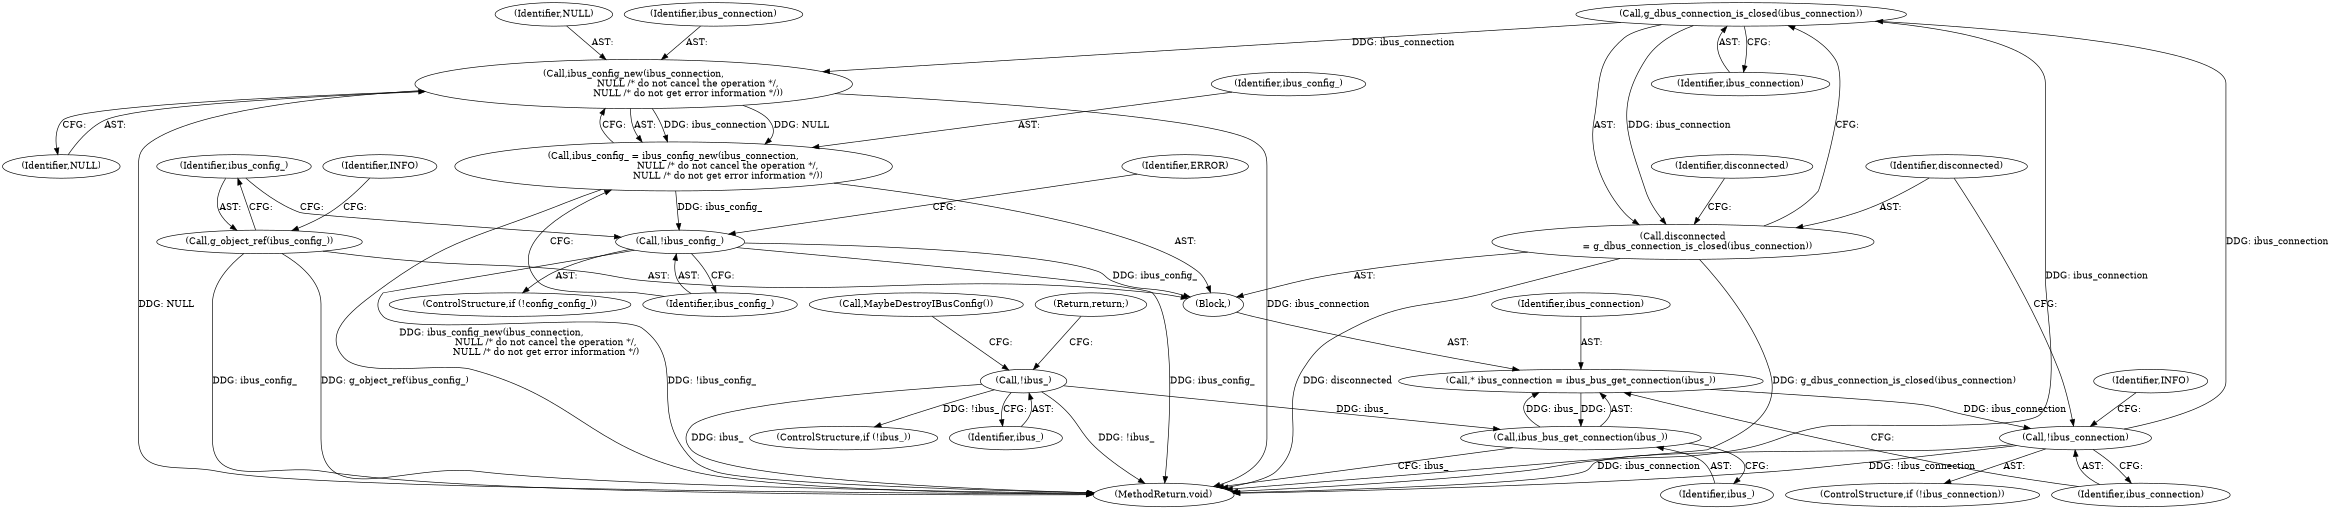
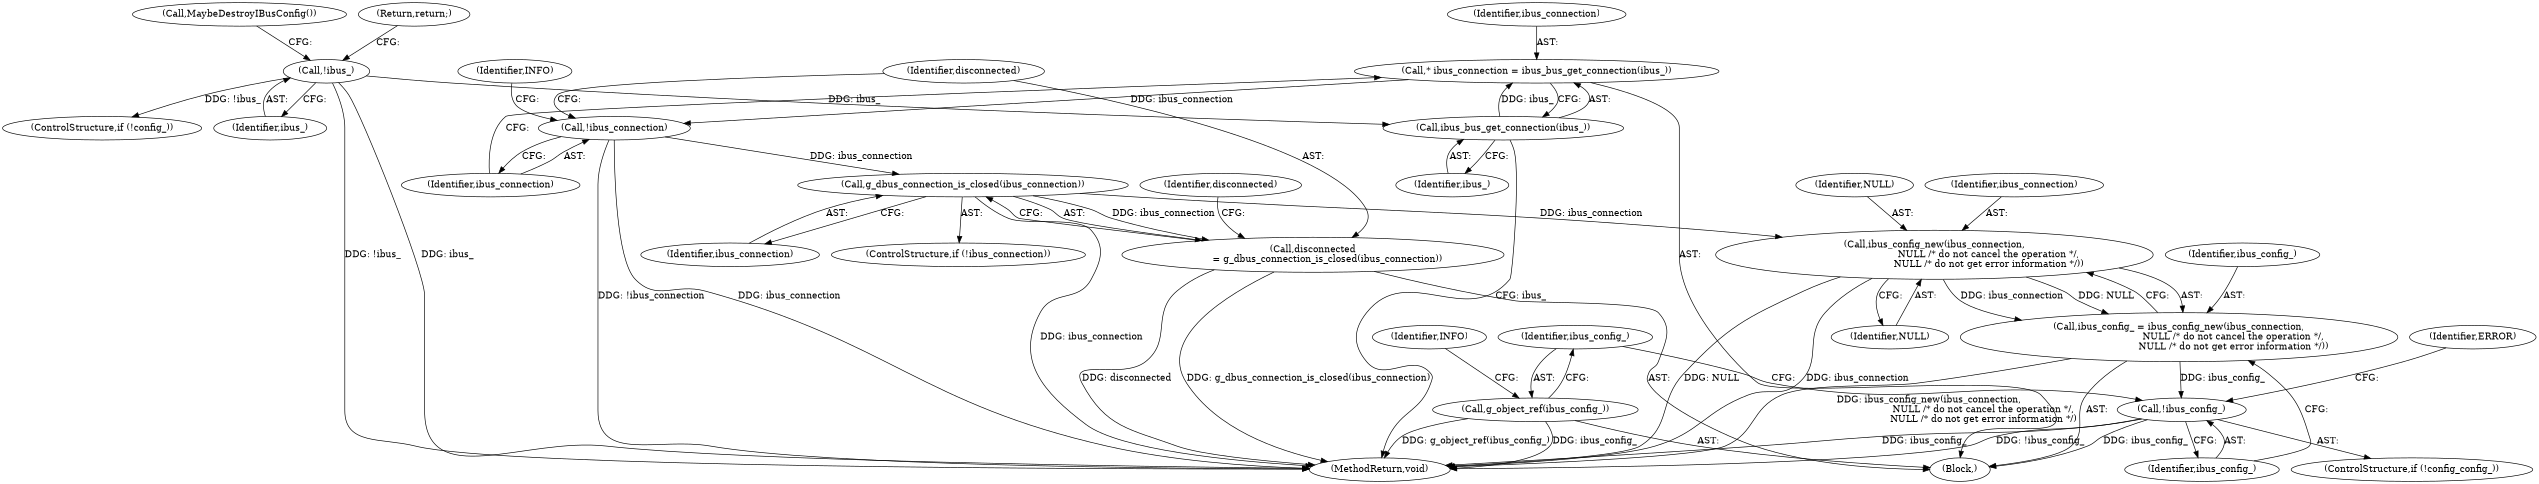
edge "(Block,)" -> "(Call,* ibus_connection = ibus_bus_get_connection(ibus_))": reversed
edge "(Call,* ibus_connection = ibus_bus_get_connection(ibus_))" -> "(Call,ibus_bus_get_connection(ibus_))": label "DDG: " -> "CFG: "
node "(ControlStructure,if (!ibus_))": label "(ControlStructure,if (!ibus_))" -> "(ControlStructure,if (!config_))"
edge "(Call,!ibus_connection)" -> "(ControlStructure,if (!ibus_connection))": now "(Call,g_dbus_connection_is_closed(ibus_connection))" -> "(ControlStructure,if (!ibus_connection))"
